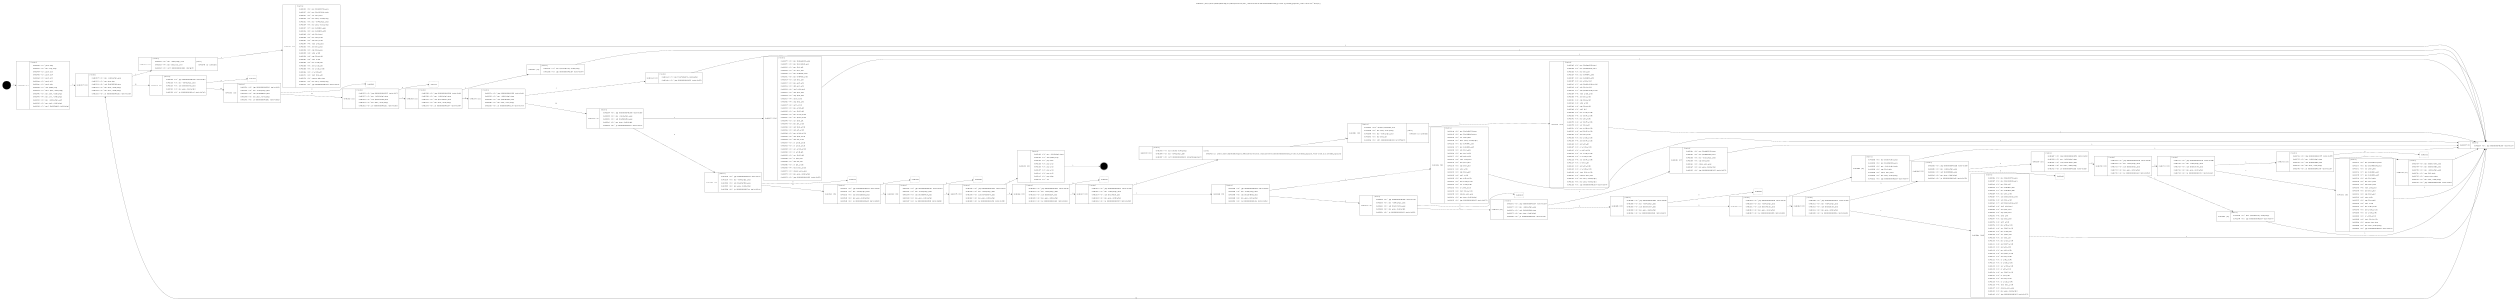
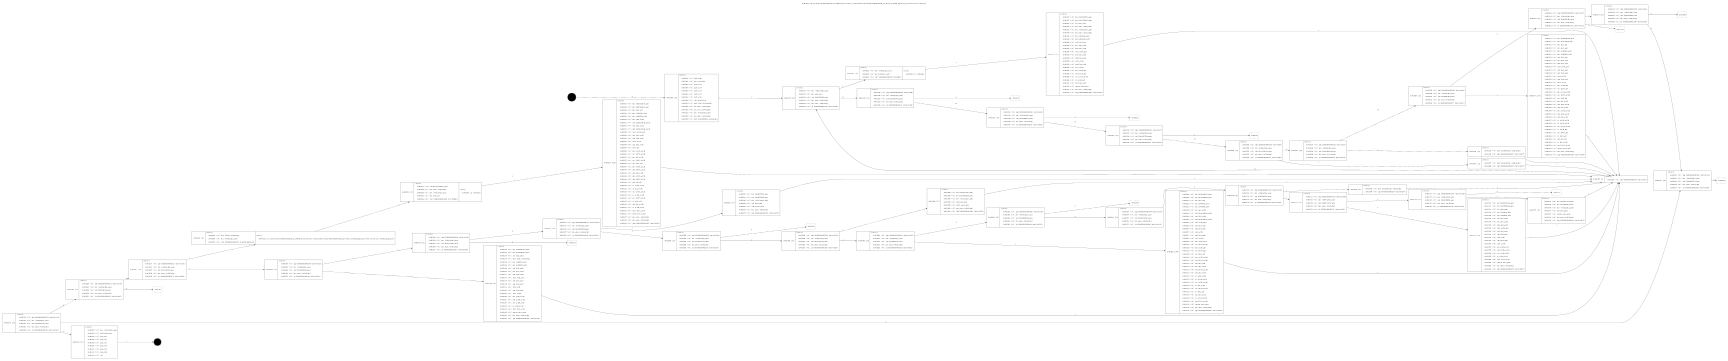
edge "0x4015dc [25]" -> "0x4015f5 [25]": reversed
